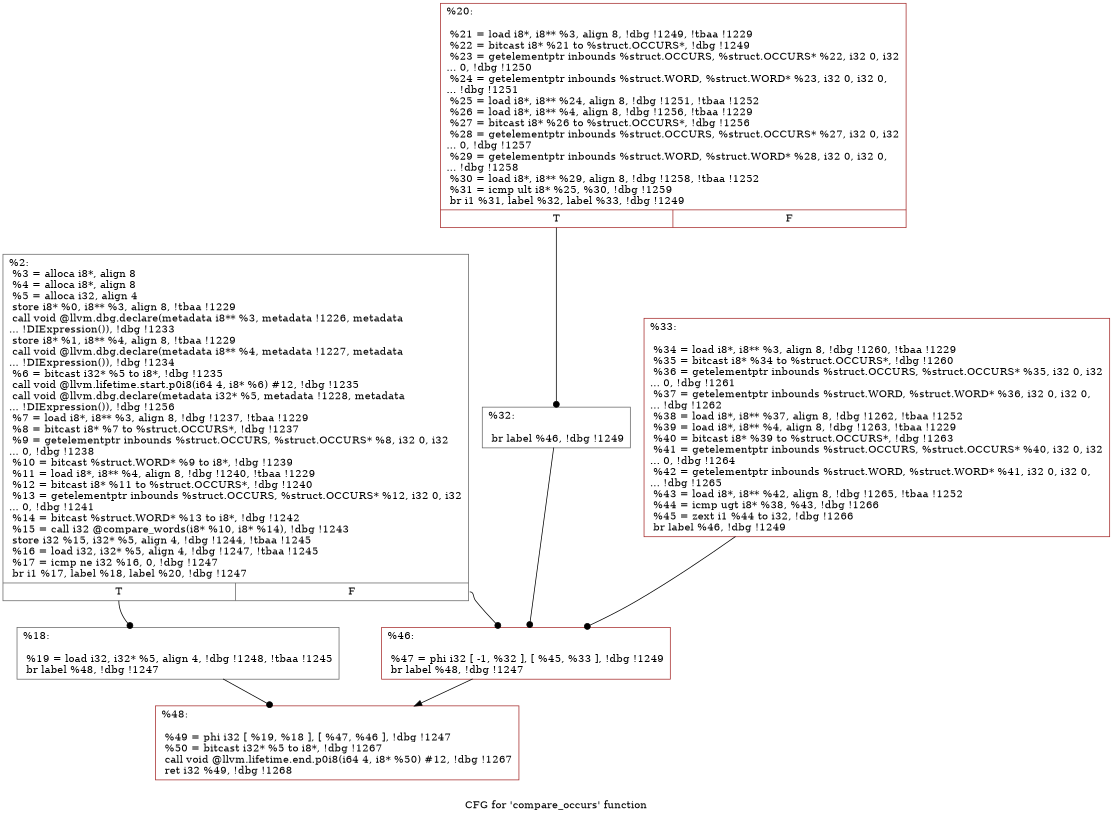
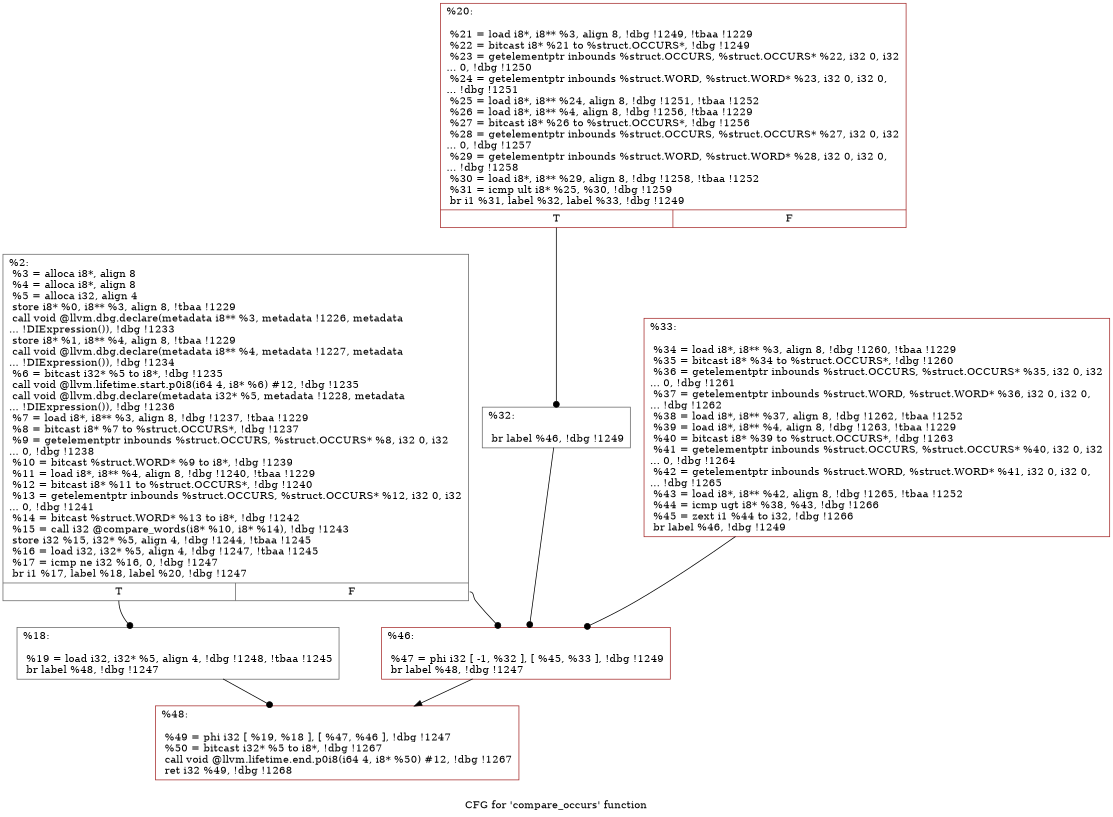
node "%2:": text "... !DIExpression()), !dbg !1256" -> "... !DIExpression()), !dbg !1236"
